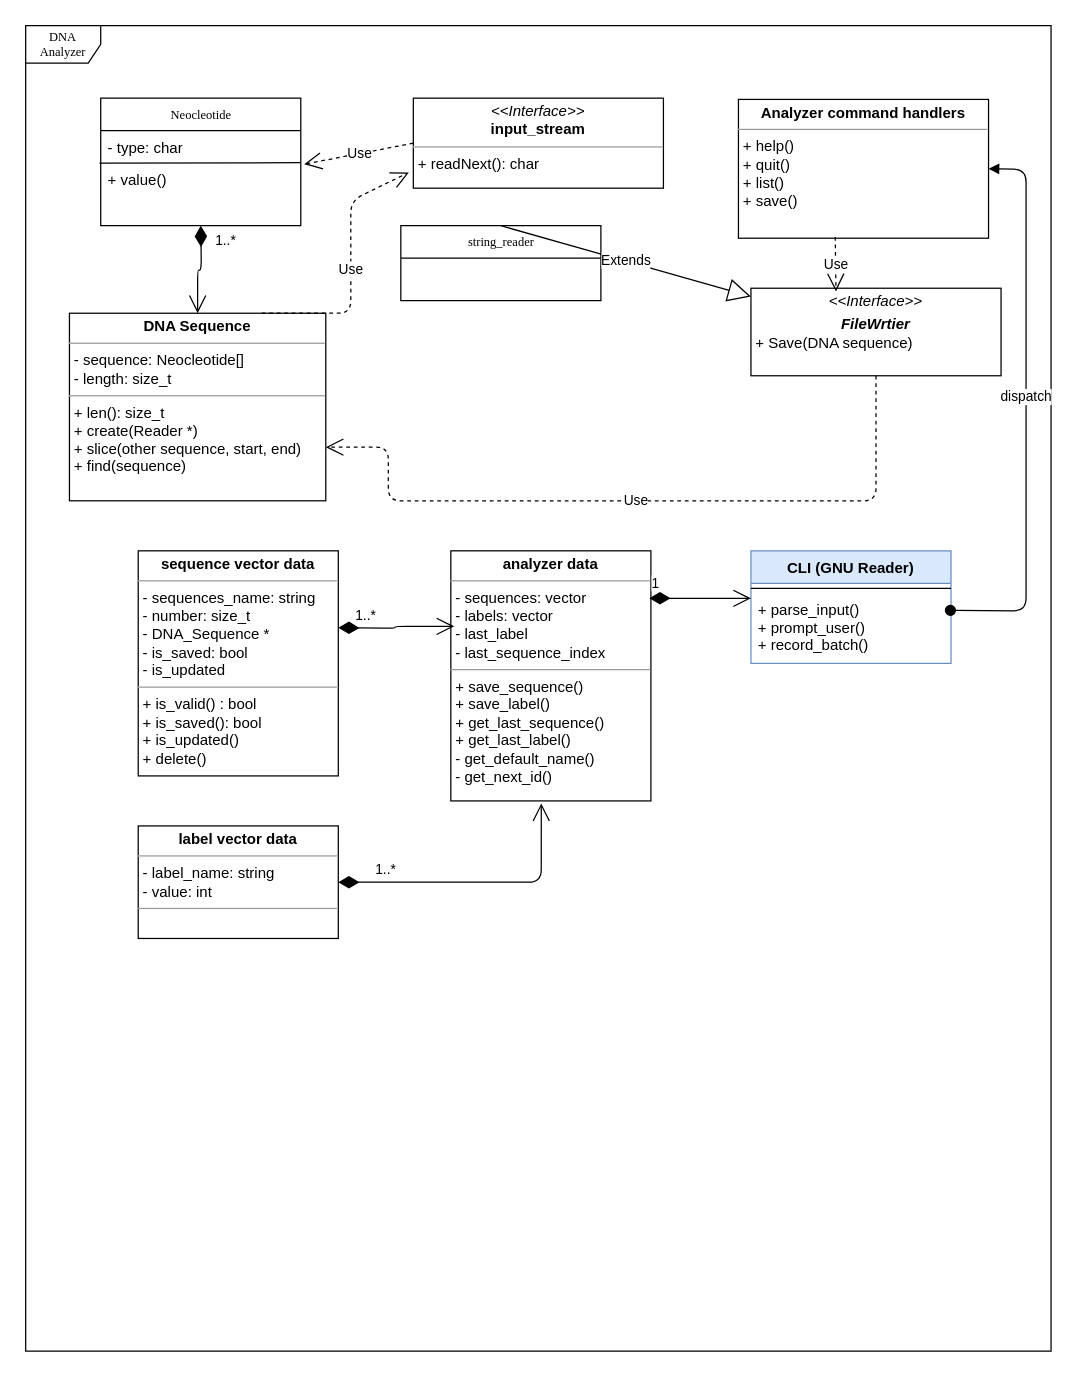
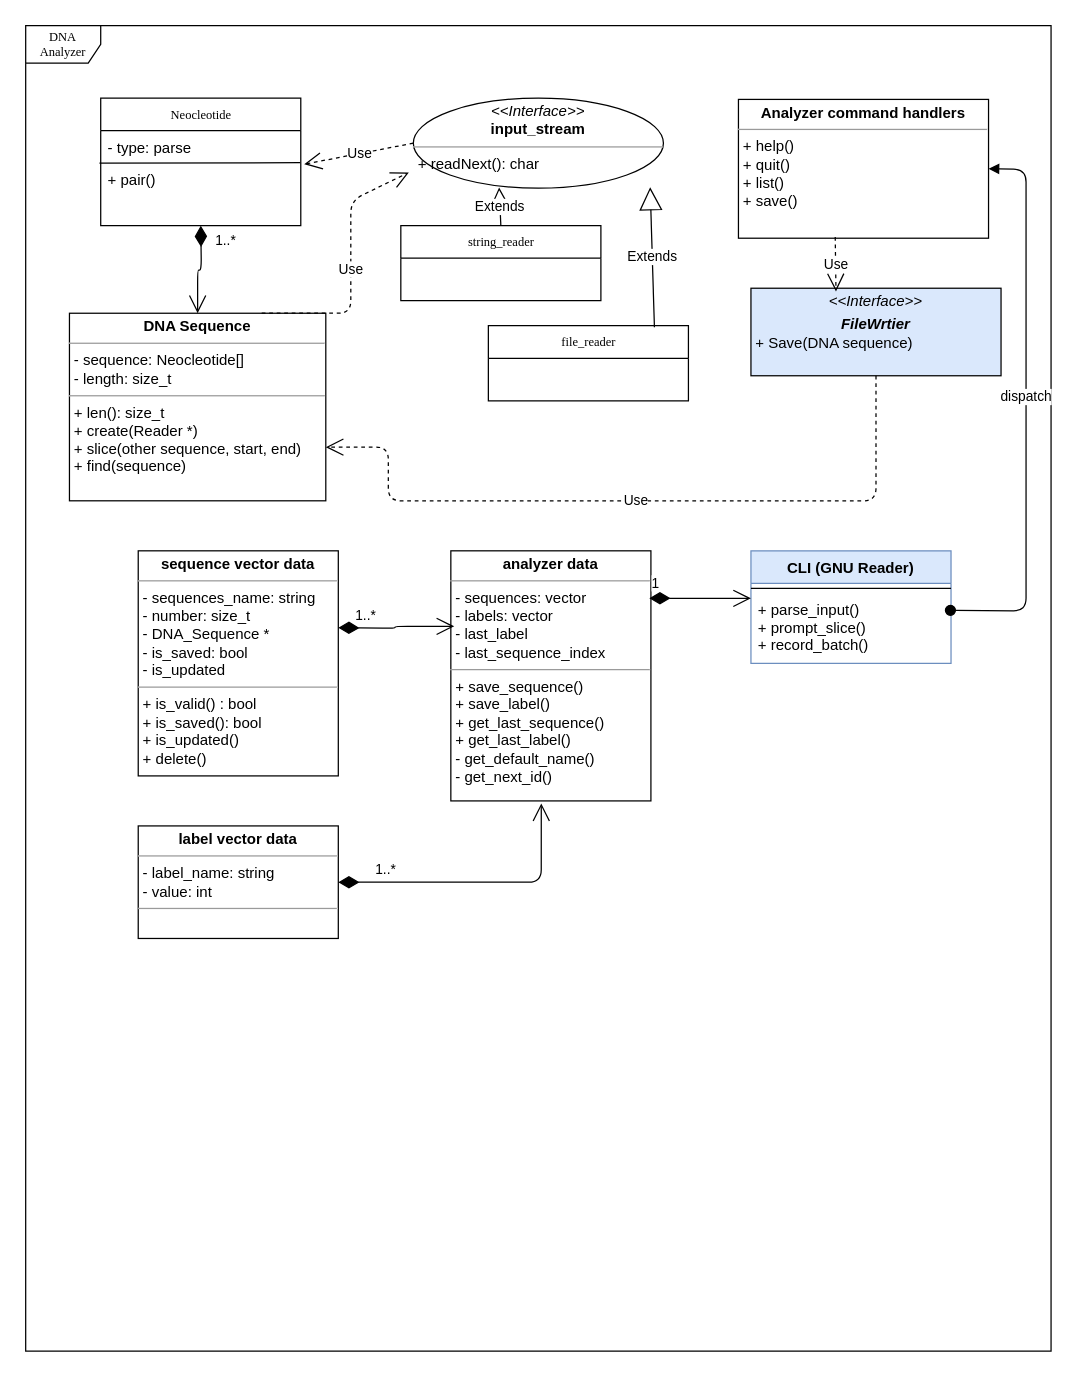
node "<<Interface>> input_stream + readNext(): char": shape rectangle -> ellipse
node "- type: char": label "- type: char" -> "- type: parse"
node "+ value()": label "+ value()" -> "+ pair()"
edge "string_reader" -> "<<Interface>> FileWrtier + Save(DNA sequence)": now "string_reader" -> "<<Interface>> input_stream + readNext(): char"
edge "file_reader" -> "<<Interface>> input_stream + readNext(): char": added, label "Extends"
node "<<Interface>> FileWrtier + Save(DNA sequence)": fillcolor #ffffff -> #dae8fc
node "file_reader": added
node "+ parse_input() + prompt_user() + record_batch()": label "+ parse_input() + prompt_user() + record_batch()" -> "+ parse_input() + prompt_slice() + record_batch()"
